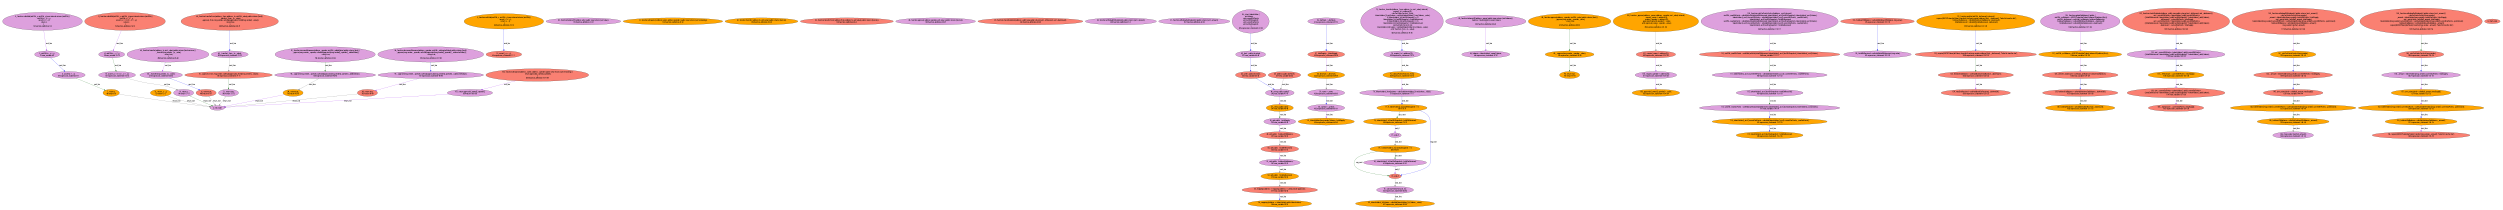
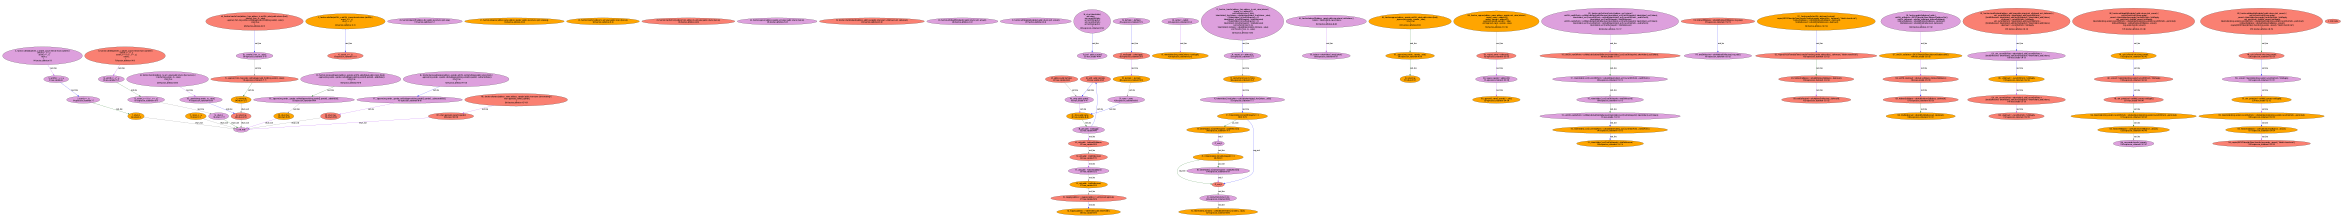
edge "43_ bool    public isLocked; 327-new_variable-44-44" -> "44_ uint8   public decimals; 332-new_variable-45-45": now "48_ uint public    totalSupply; 352-new_variable-49-49" -> "44_ uint8   public decimals; 332-new_variable-45-45"
node "71_ return true; 540-return-72-72": fillcolor plum -> orange
node "107_ return approvals[_owner][_spender]; 854-return-108-108": fillcolor plum -> salmon
edge "71_ return true; 540-return-72-72" -> "0_ exit_node": now "71_ return true; 540-return-72-72" -> "66_ return true; 486-return-67-67"
edge "59_ name = _name; 428-expression_statement-60-60" -> "60_ symbol = _symbol; 432-expression_statement-61-61": now "59_ name = _name; 428-expression_statement-60-60" -> "47_ string  public name; 347-new_variable-48-48"
